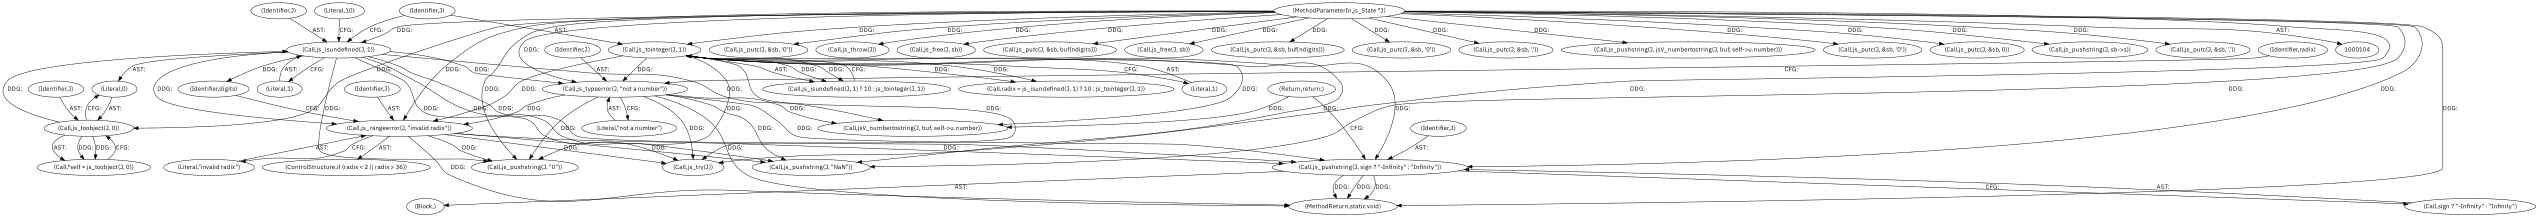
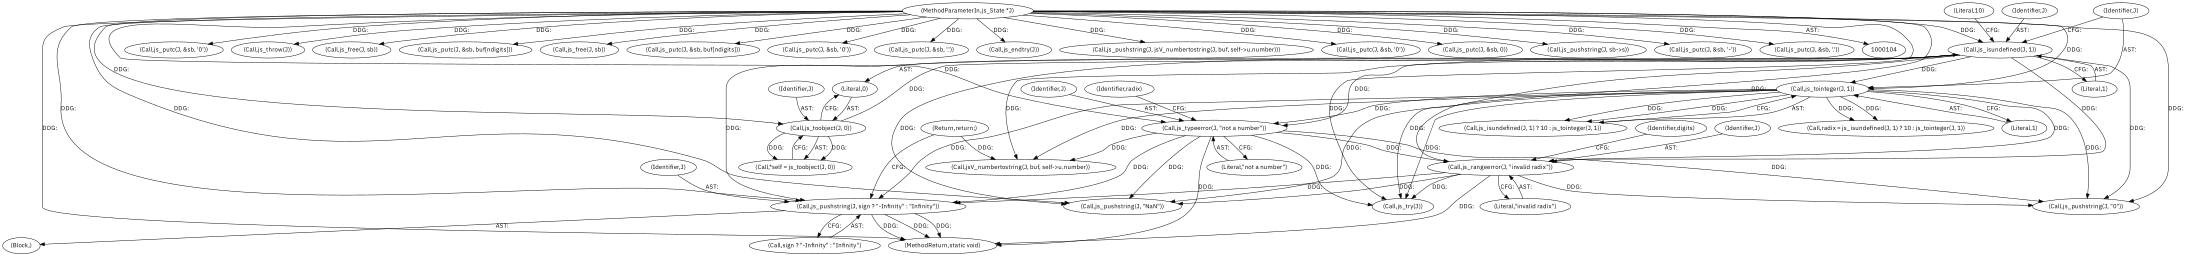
node "(Call,js_endtry(J))": added
node "(Call,js_putc(J, &sb, '-'))": added
edge "(Call,js_isundefined(J, 1))" -> "(Identifier,digits)": now "(Call,js_isundefined(J, 1))" -> "(Call,js_tointeger(J, 1))"
node "(ControlStructure,if (radix < 2 || radix > 36))": removed
